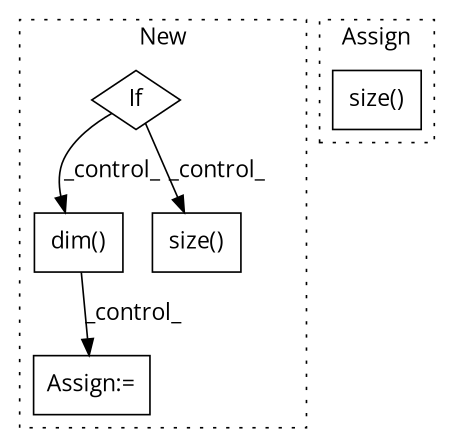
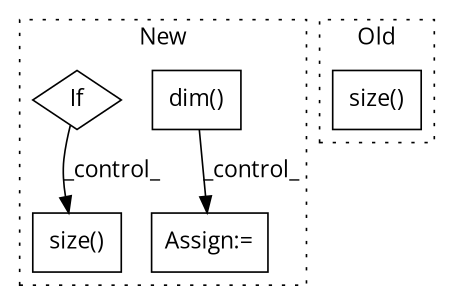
cluster "Assign": label "Assign" -> "Old"
edge "If" -> "dim()": removed, label "_control_"
